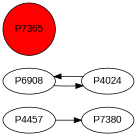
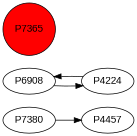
node "P4024": label "P4024" -> "P4224"
edge "P4457" -> "P7380": reversed
